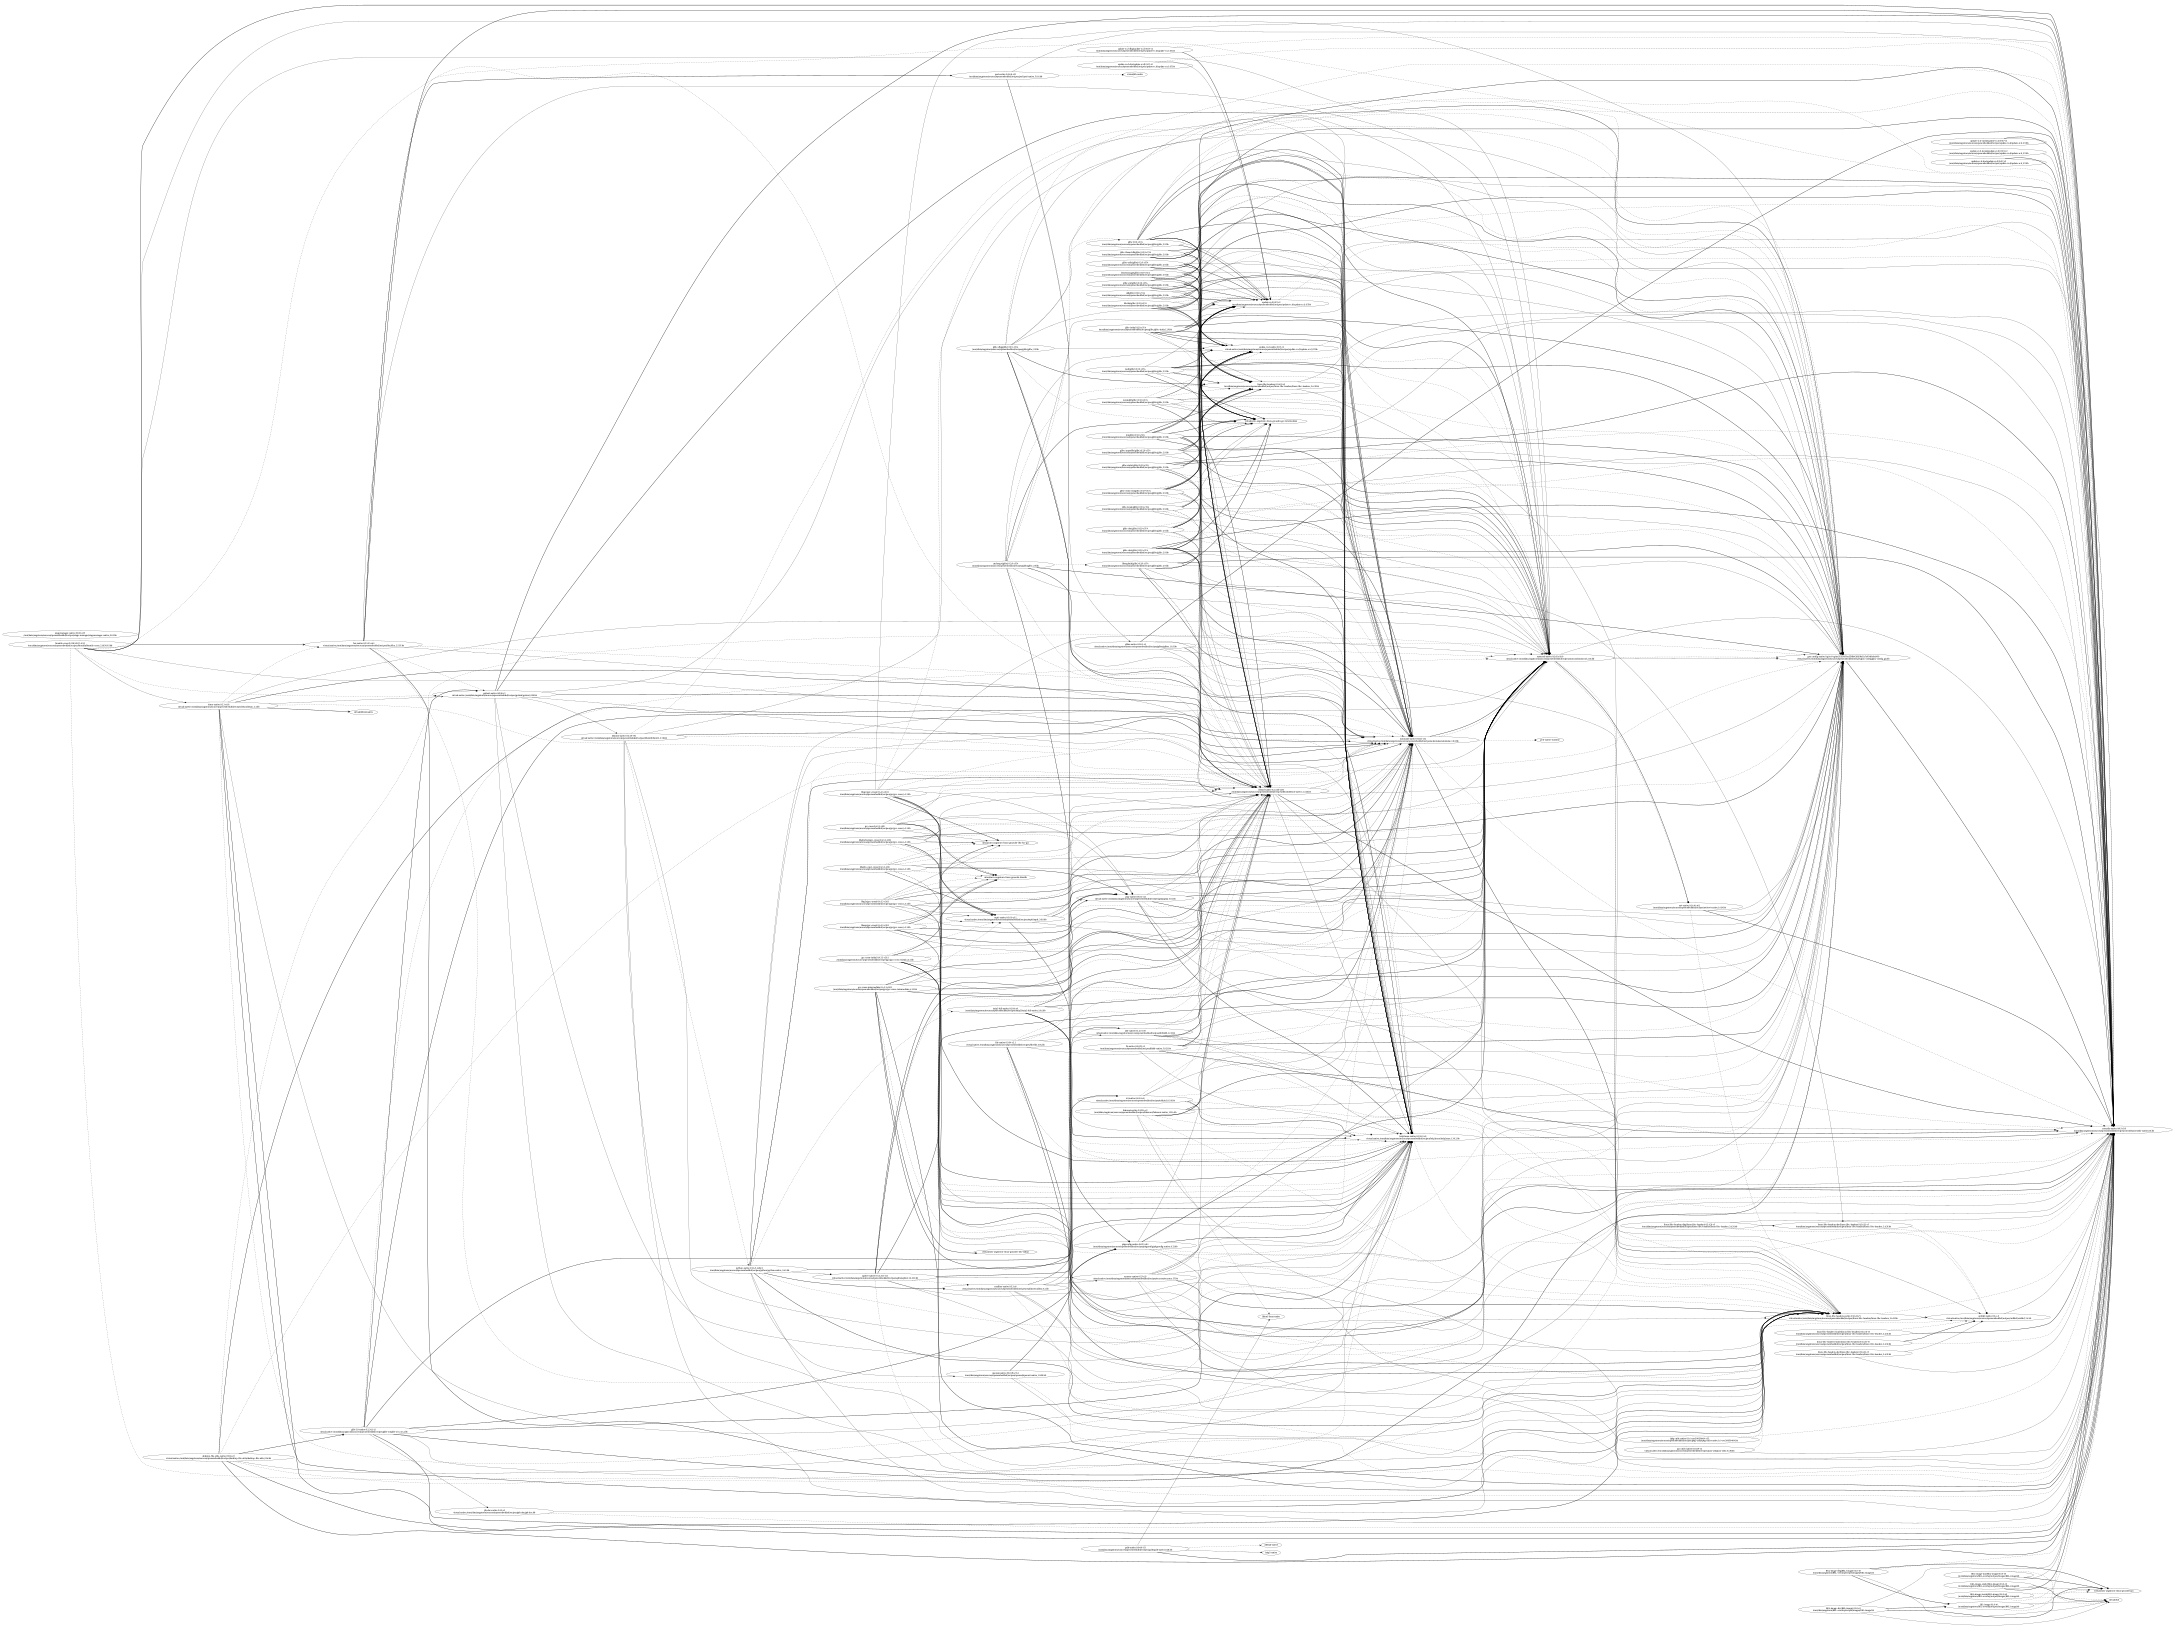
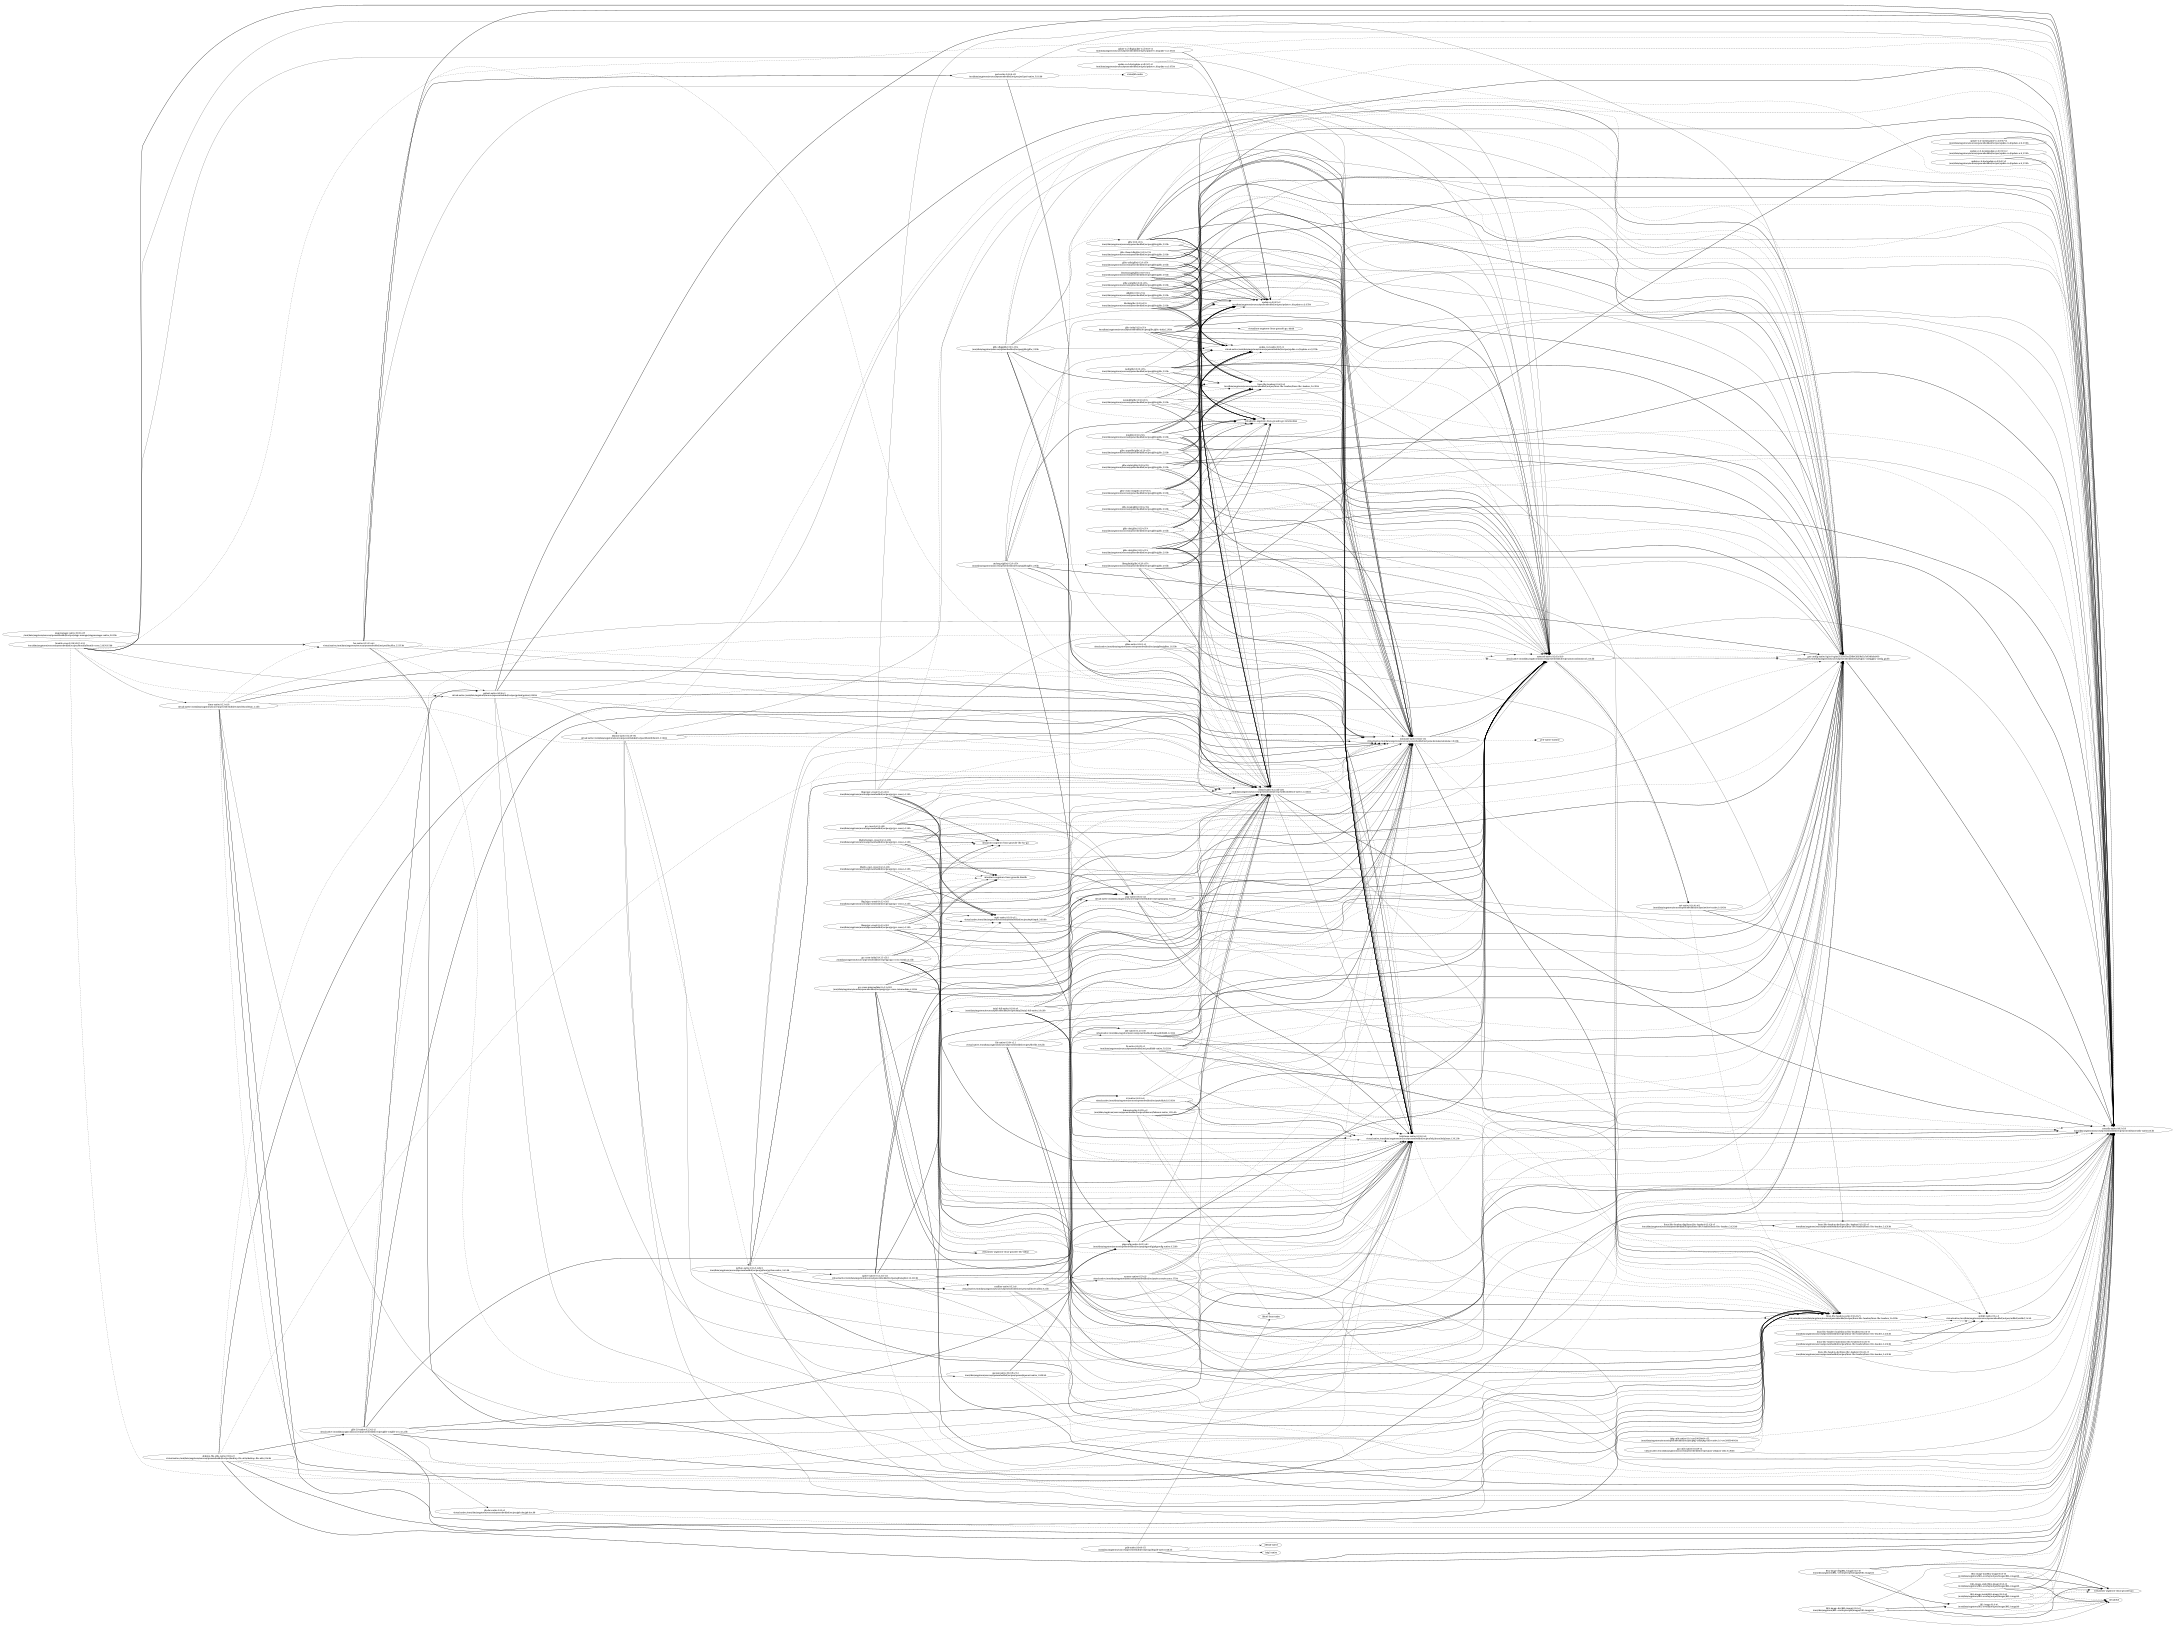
node "virtual/arm-angstrom-linux-gnueabi-gcc-initial": added
node "virtual/libintl-native": removed
